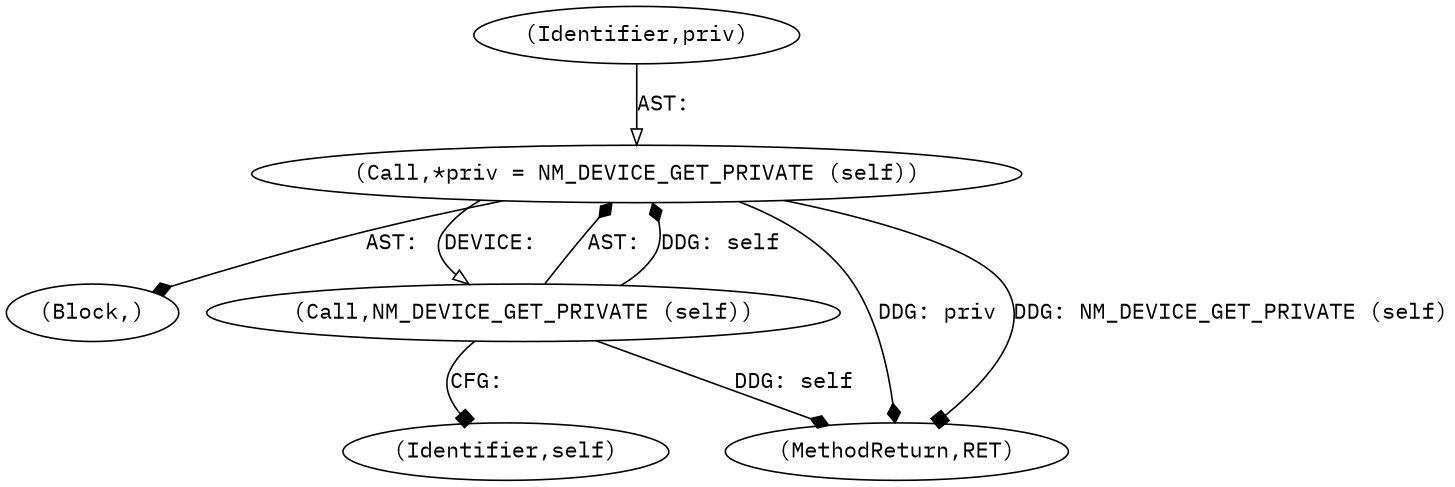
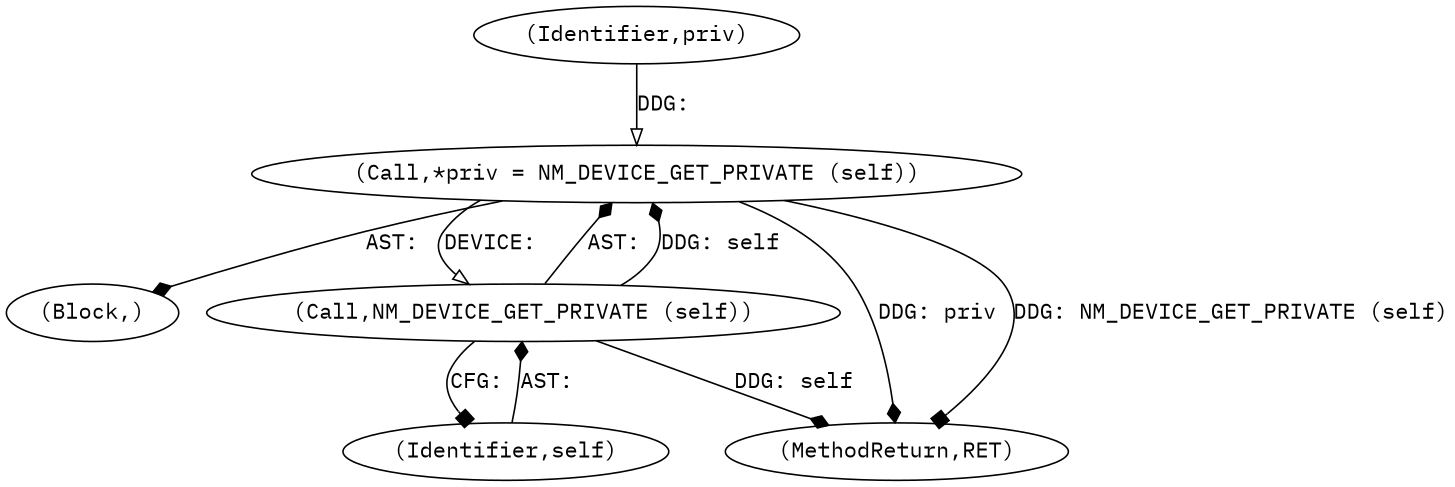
edge "(Identifier,priv)" -> "(Call,*priv = NM_DEVICE_GET_PRIVATE (self))": label "AST: " -> "DDG: "
edge "(Identifier,self)" -> "(Call,NM_DEVICE_GET_PRIVATE (self))": added, label "AST:"
